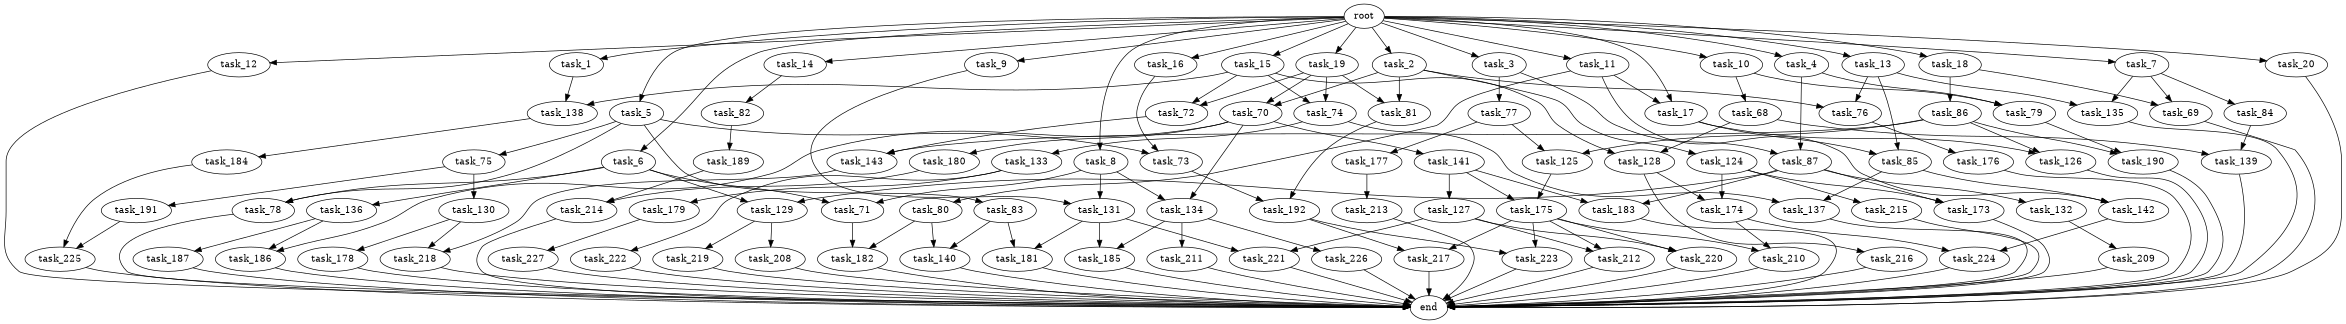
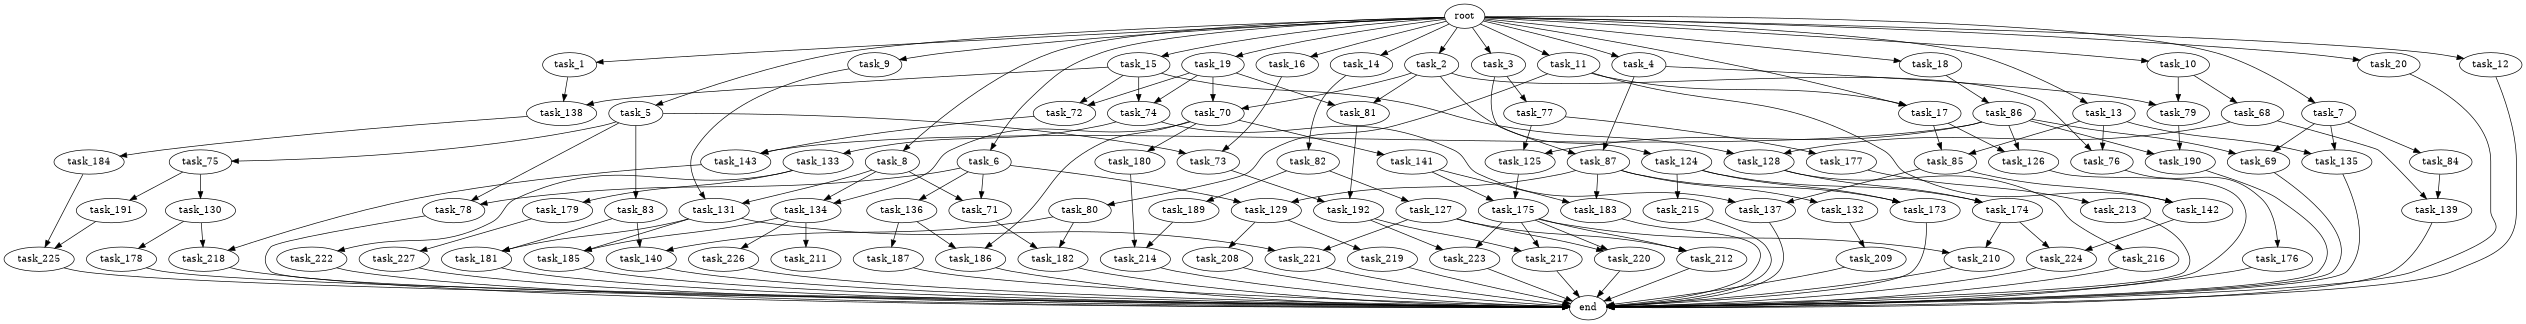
edge "task_18" -> "task_69": now "task_86" -> "task_69"
edge "task_141" -> "task_127": now "task_82" -> "task_127"
edge "task_211" -> "end": removed
